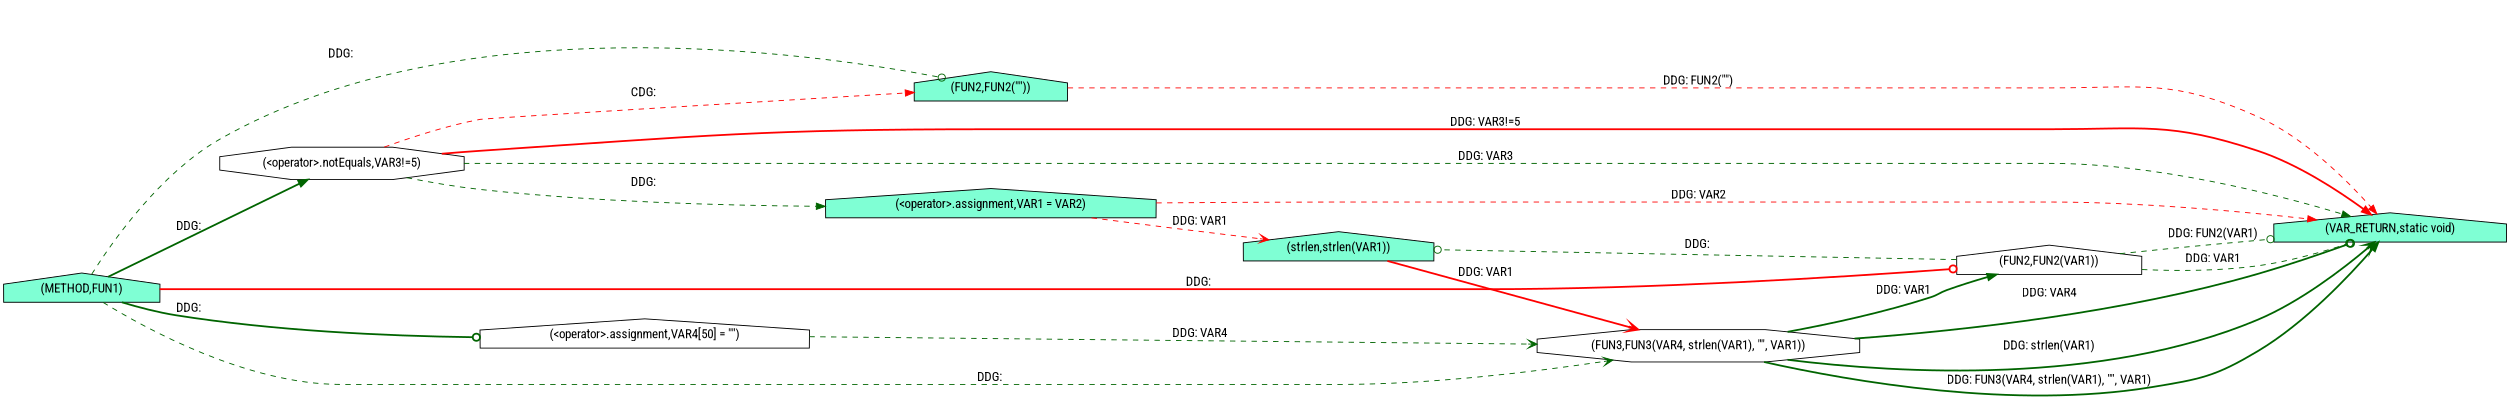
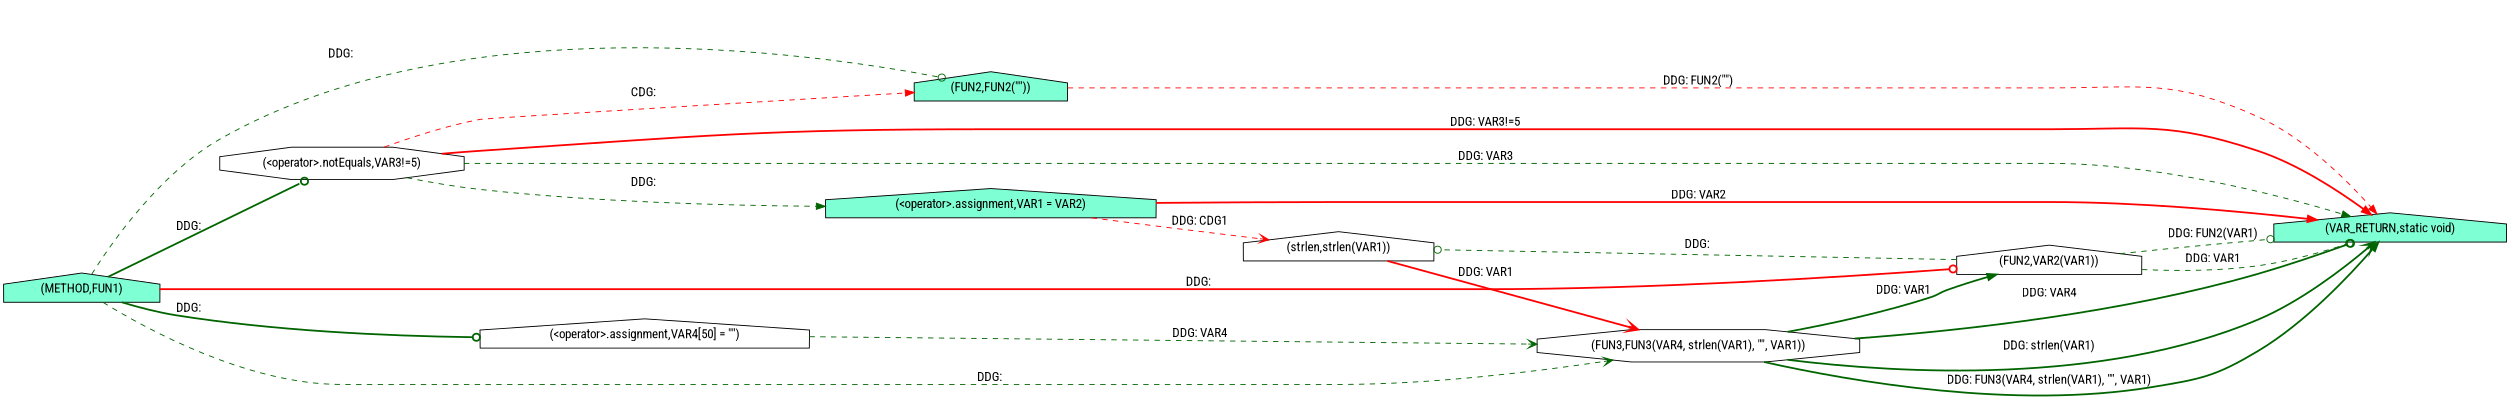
edge "(<operator>.assignment,VAR1 = VAR2)" -> "(VAR_RETURN,static void)": style dashed -> bold
edge "(<operator>.assignment,VAR1 = VAR2)" -> "(strlen,strlen(VAR1))": label "DDG: VAR1" -> "DDG: CDG1"
edge "(METHOD,FUN1)" -> "(<operator>.notEquals,VAR3!=5)": arrowhead normal -> odot
node "(strlen,strlen(VAR1))": fillcolor aquamarine -> white
node "(FUN2,FUN2(VAR1))": label "(FUN2,FUN2(VAR1))" -> "(FUN2,VAR2(VAR1))"
